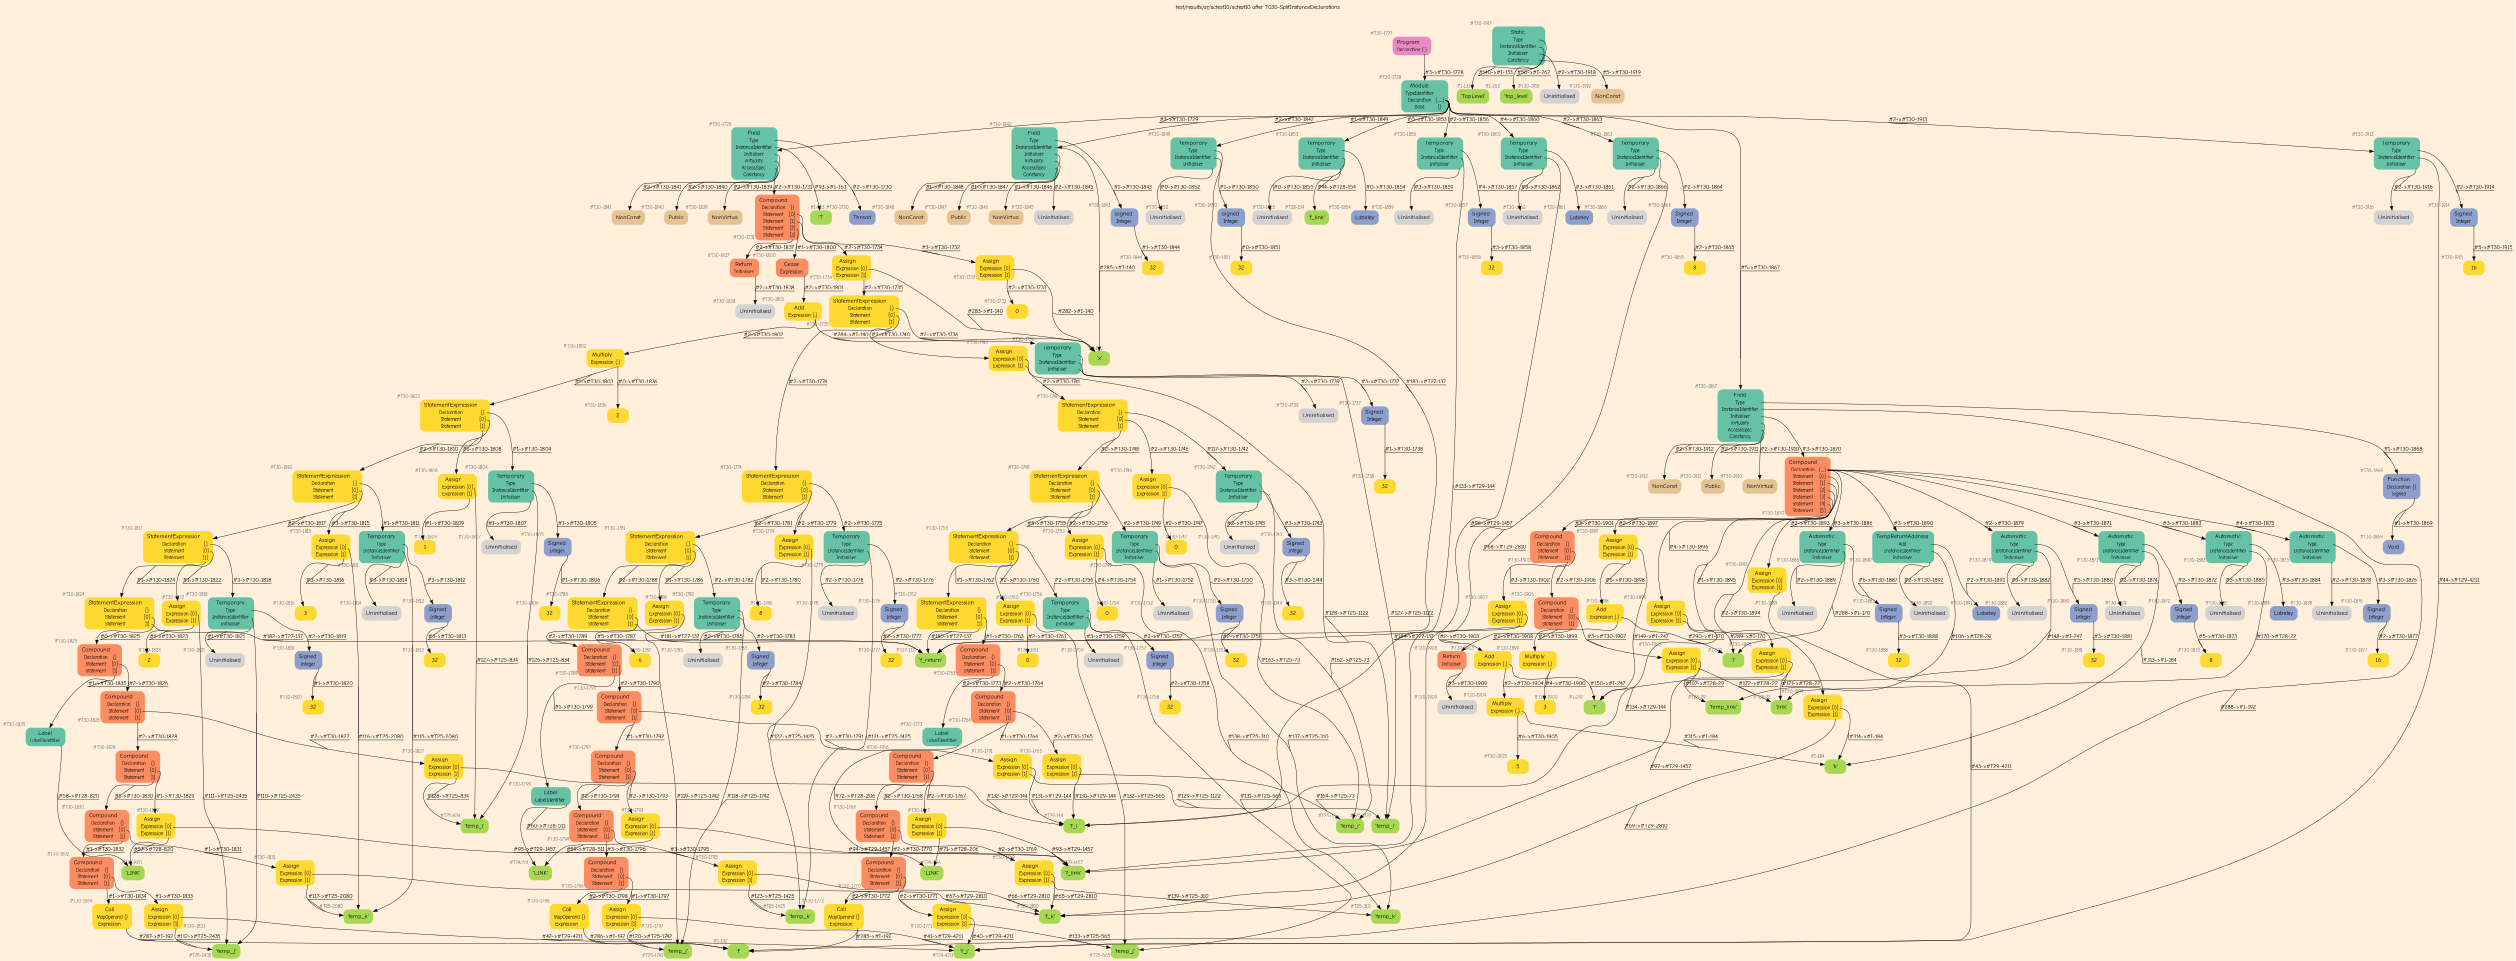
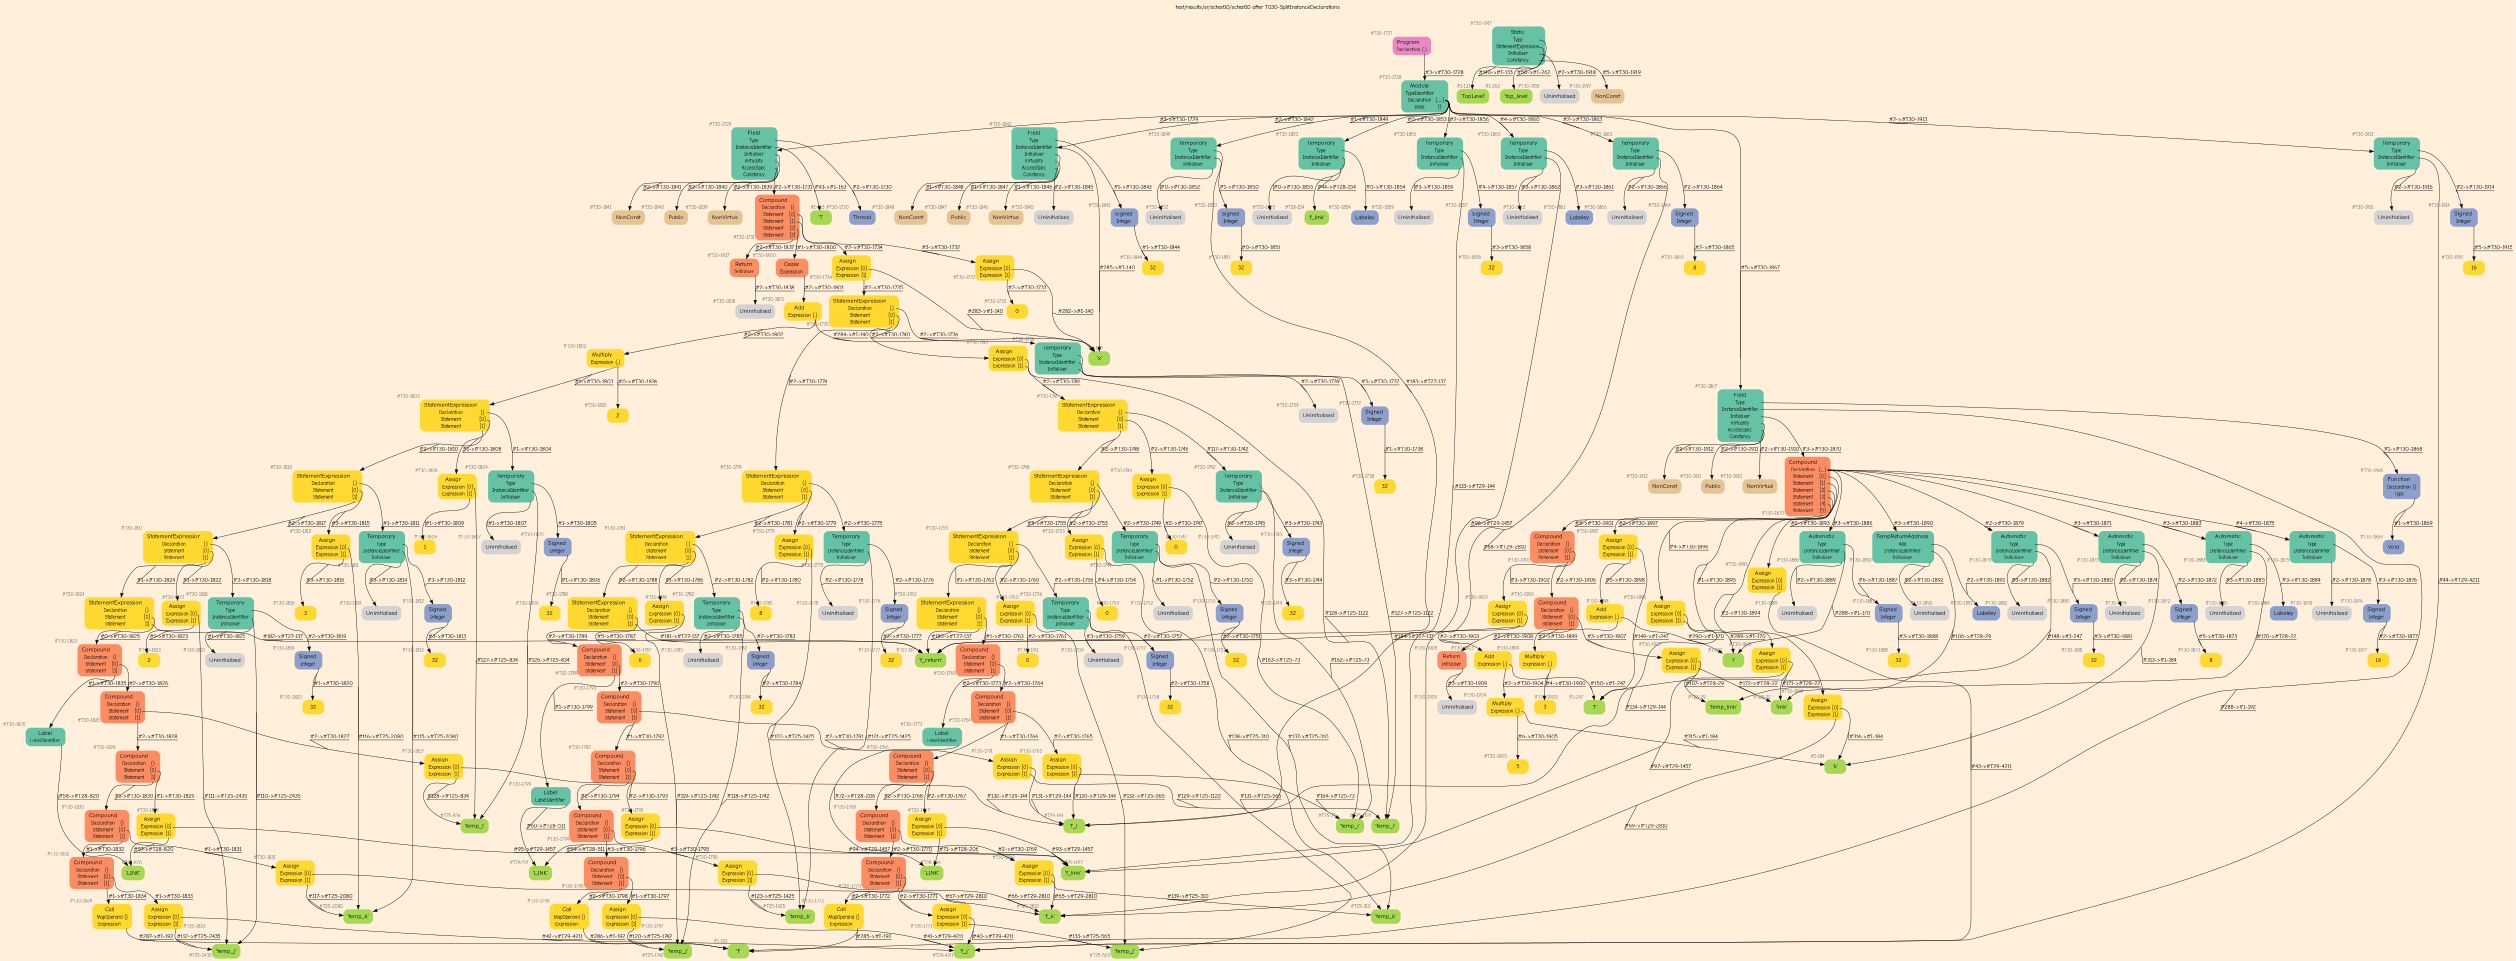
node "Static": text "InstanceIdentifier" -> "StatementExpression"
node "Function": text "Signed" -> "Type"
